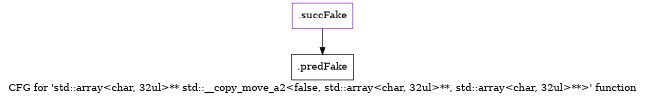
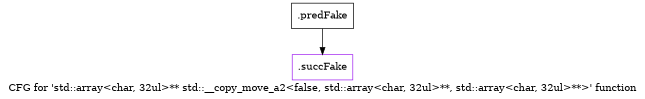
edge ".succFake" -> ".predFake": reversed
